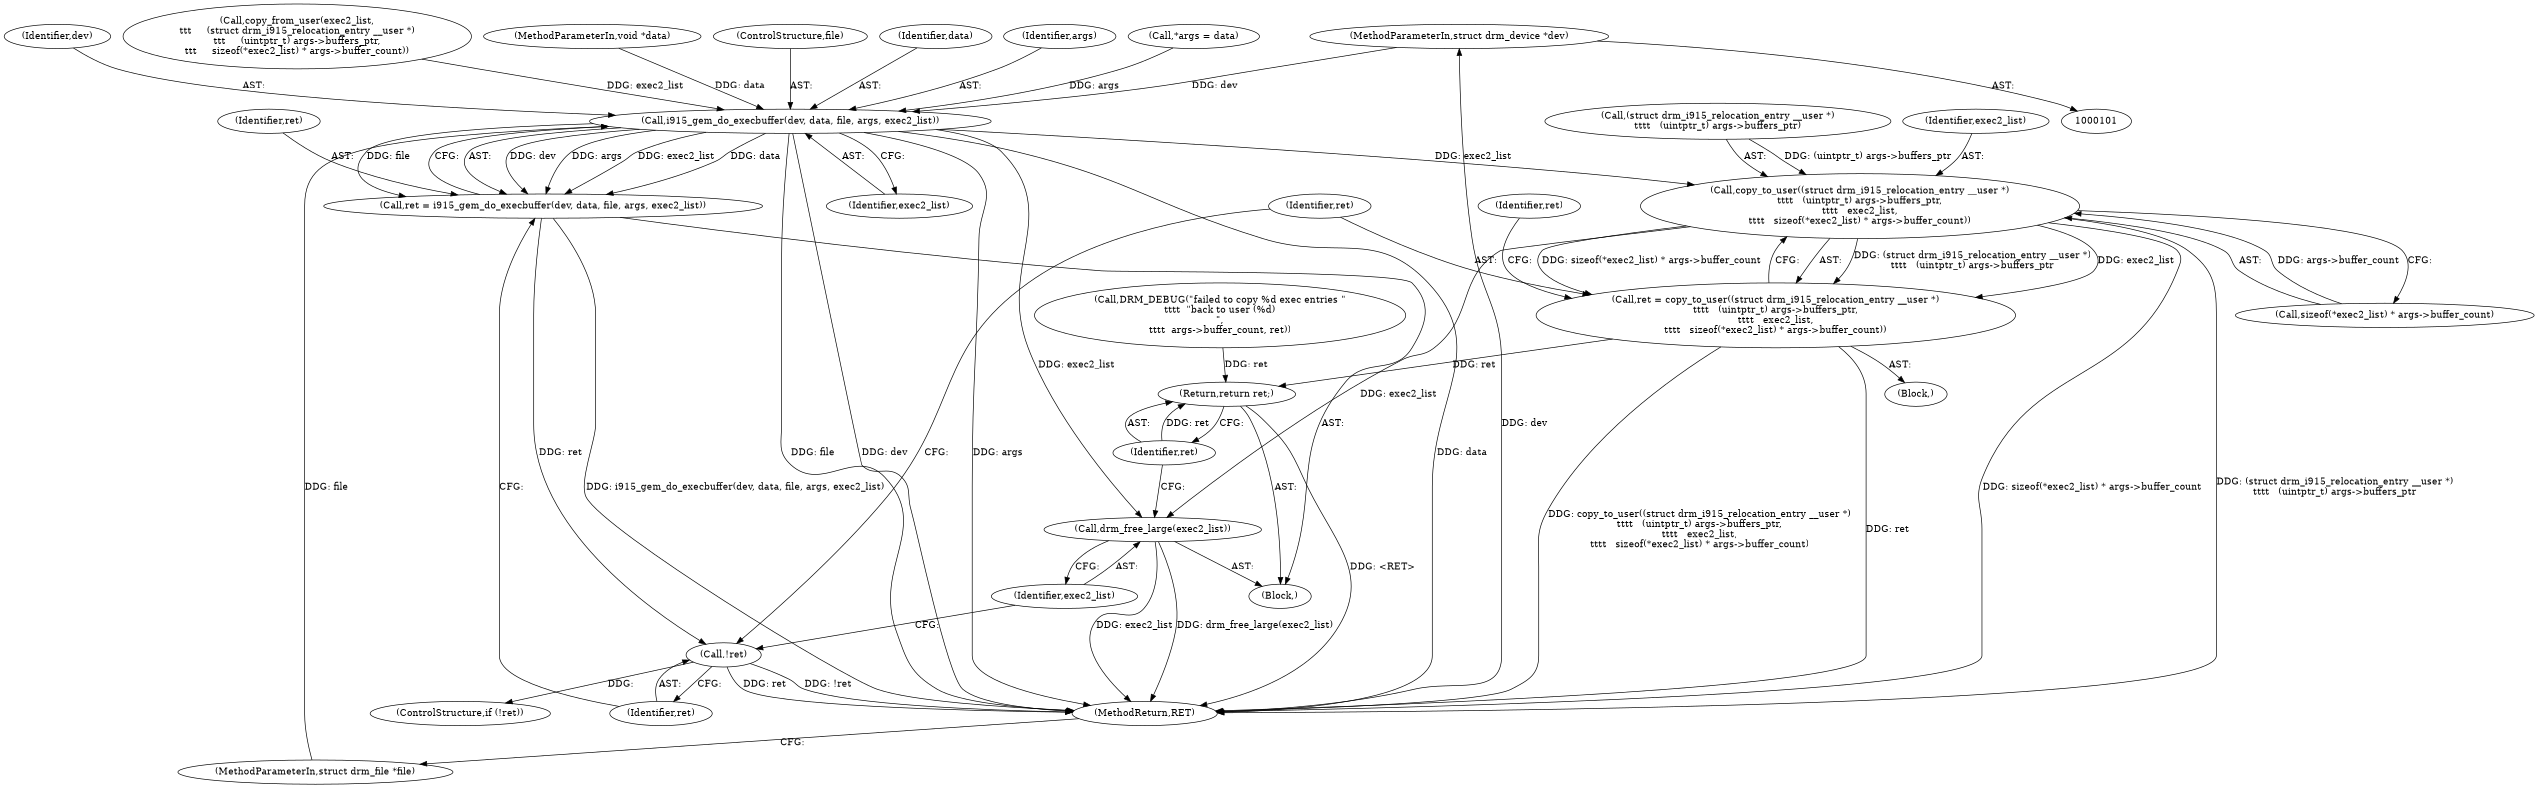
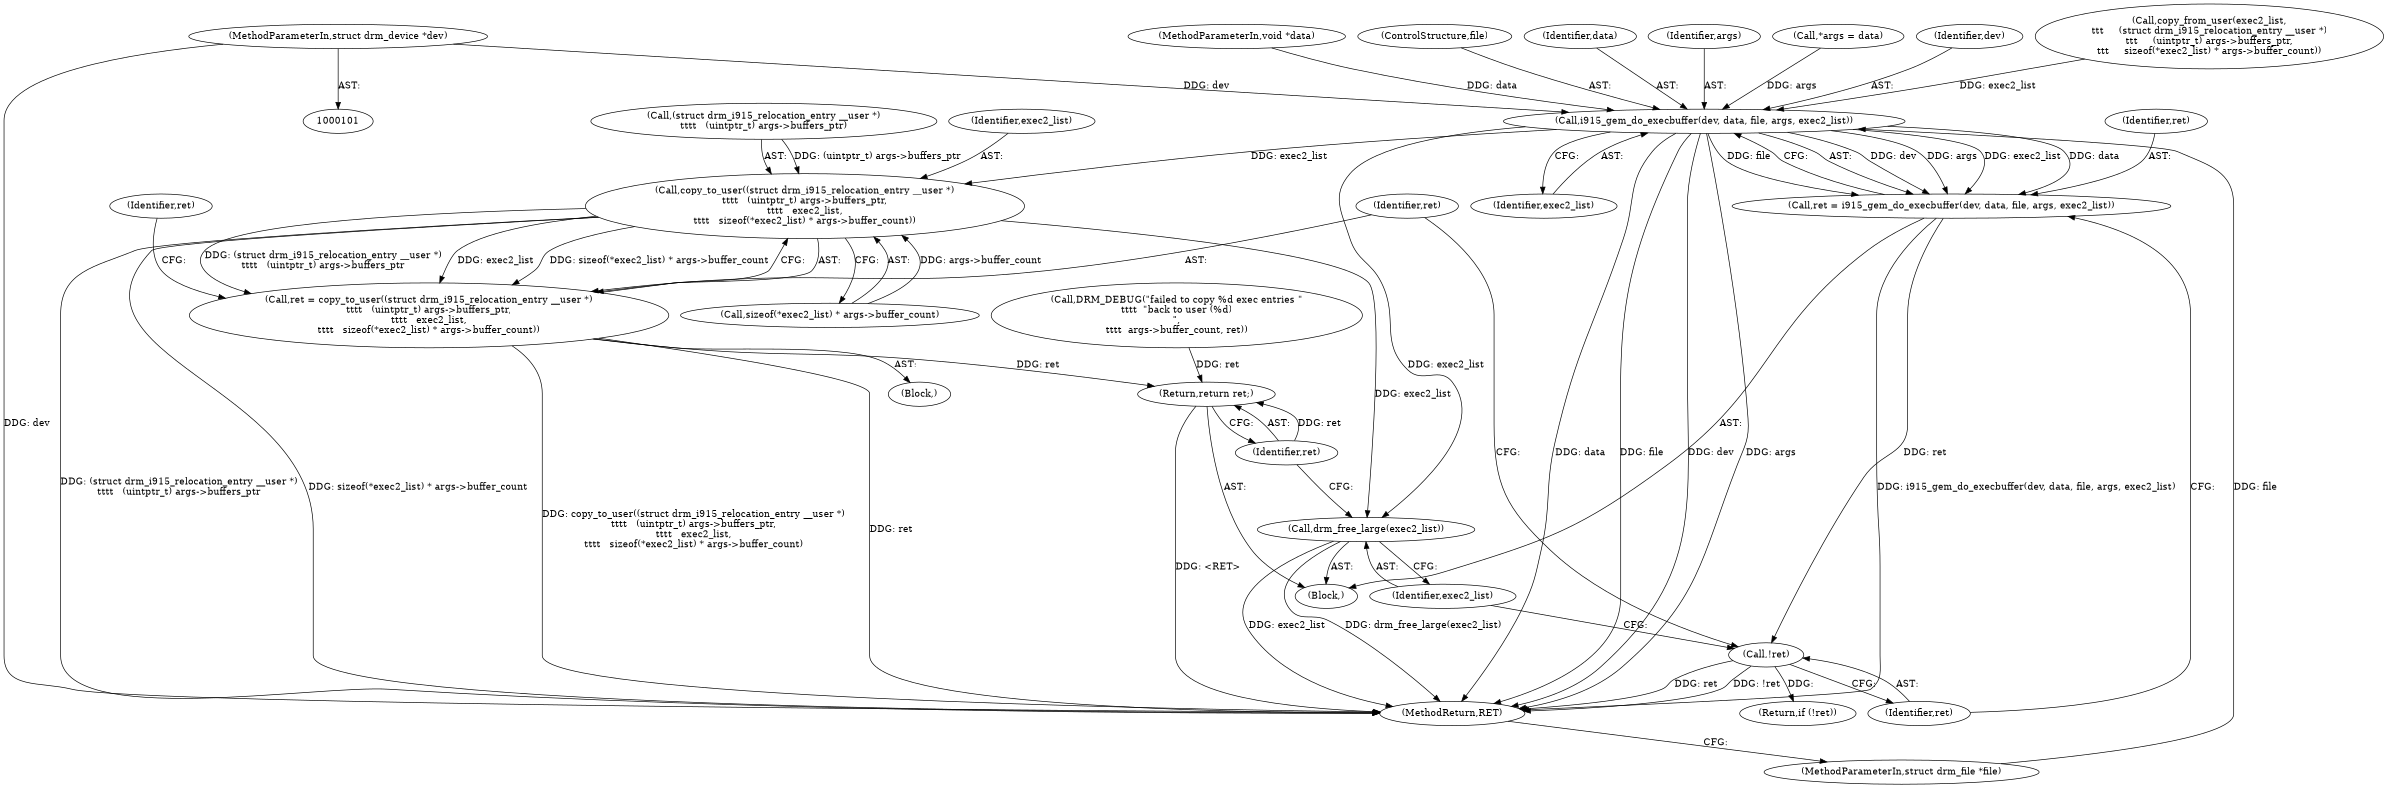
edge "(MethodReturn,RET)" -> "(MethodParameterIn,struct drm_device *dev)": reversed
node "(ControlStructure,if (!ret))": label "(ControlStructure,if (!ret))" -> "(Return,if (!ret))"
